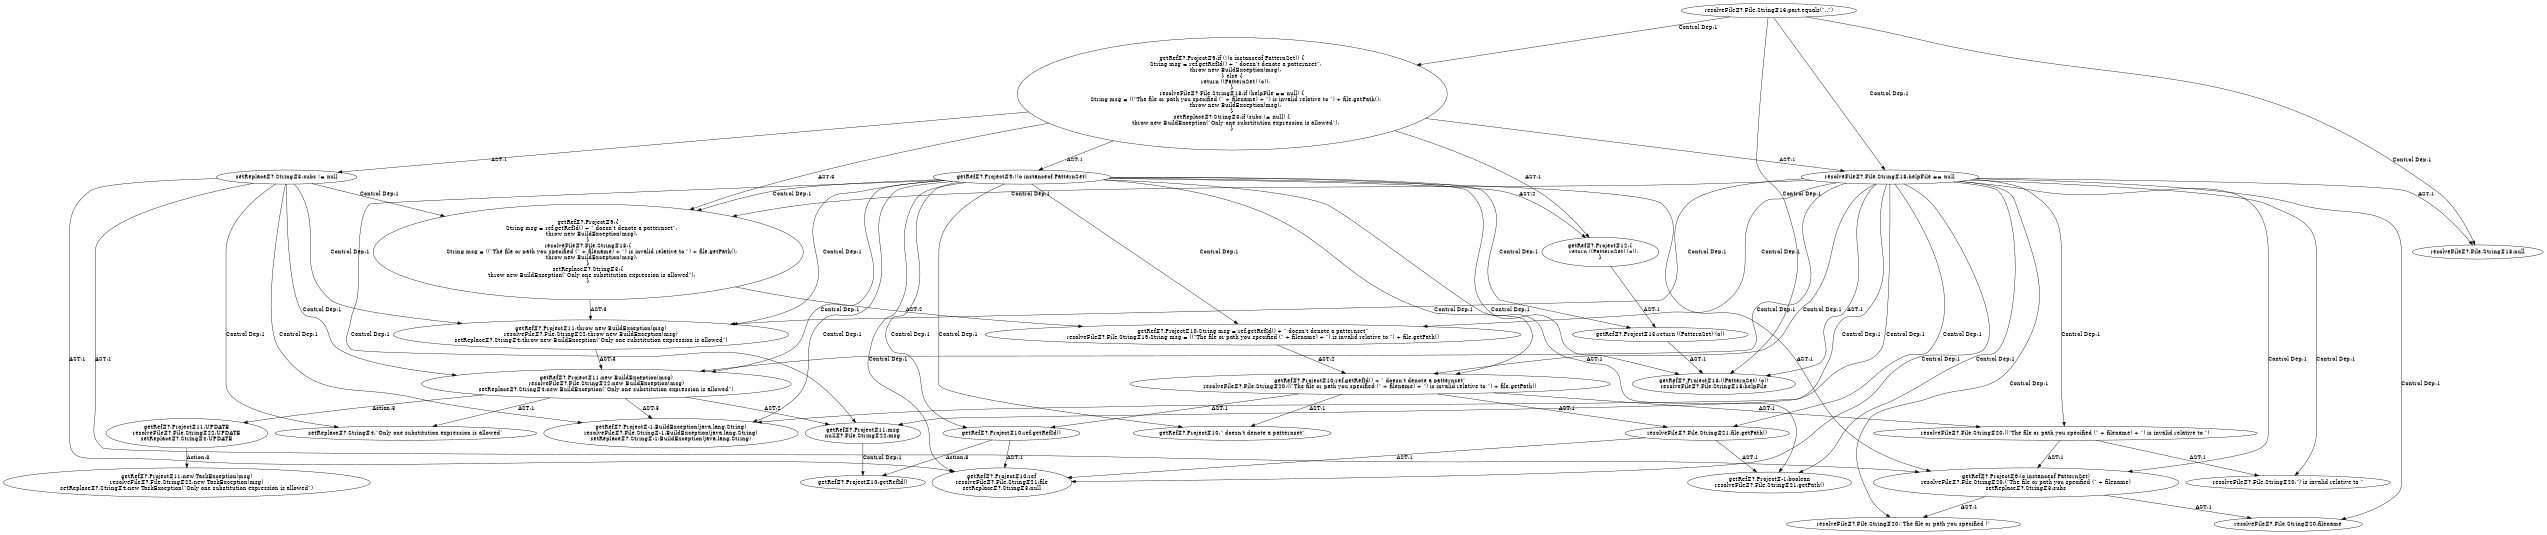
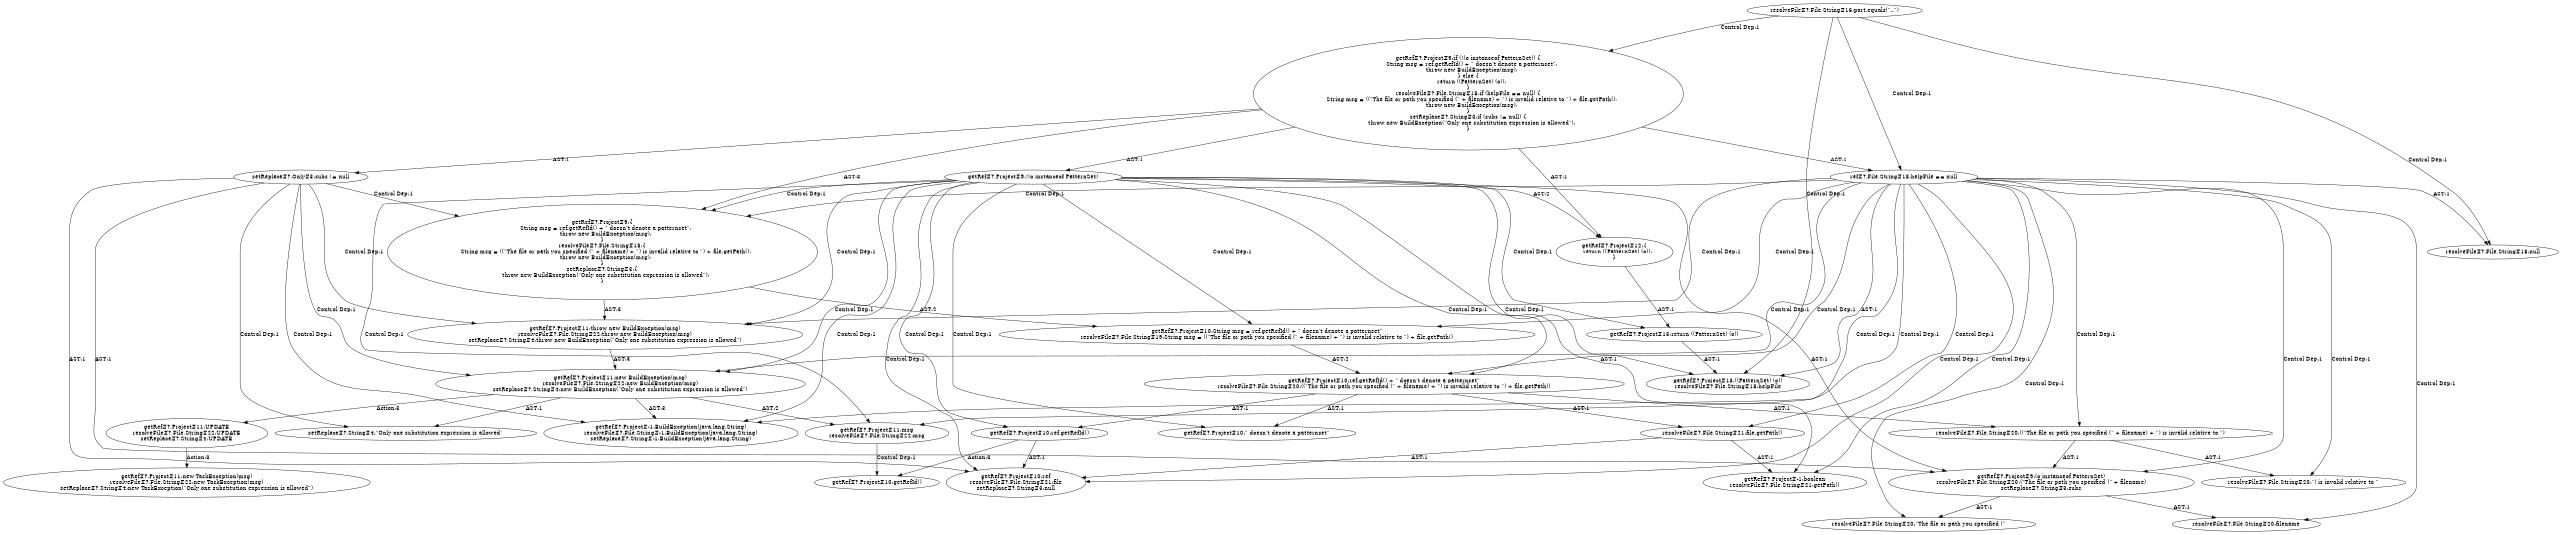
node "setReplace#?,String#3:subs != null": label "setReplace#?,String#3:subs != null" -> "setReplace#?,Only#3:subs != null"
node "resolveFile#?,File,String#18:helpFile == null": label "resolveFile#?,File,String#18:helpFile == null" -> "ref#?,File,String#18:helpFile == null"
node "getRef#?,Project#11:msg null#?,File,String#22:msg": label "getRef#?,Project#11:msg null#?,File,String#22:msg" -> "getRef#?,Project#11:msg resolveFile#?,File,String#22:msg"
